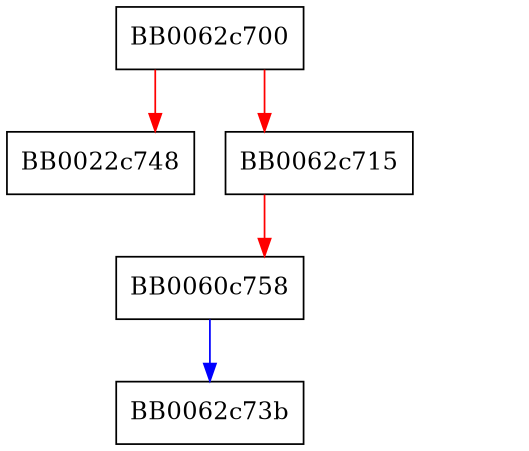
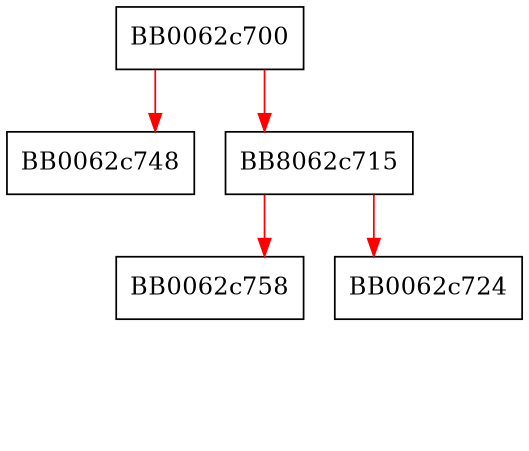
node "BB0022c748": label "BB0022c748" -> "BB0062c748"
node "BB0062c715": label "BB0062c715" -> "BB8062c715"
node "BB0060c758": label "BB0060c758" -> "BB0062c758"
node "BB0062c724": added
node "BB0062c73b": removed
